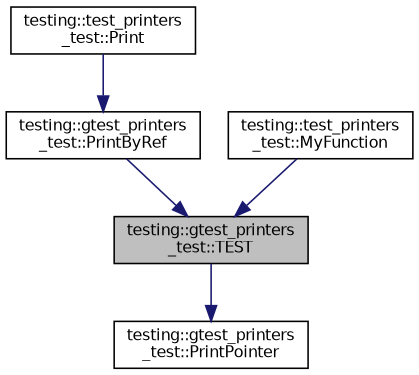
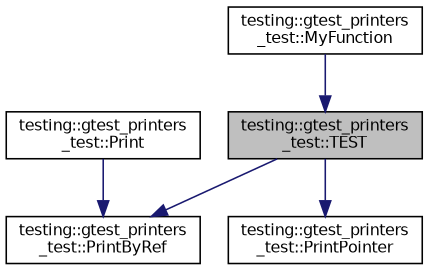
node "testing::test_printers _test::Print": label "testing::test_printers _test::Print" -> "testing::gtest_printers _test::Print"
node "testing::test_printers _test::MyFunction": label "testing::test_printers _test::MyFunction" -> "testing::gtest_printers _test::MyFunction"
edge "testing::gtest_printers _test::PrintByRef" -> "testing::gtest_printers _test::TEST": reversed
